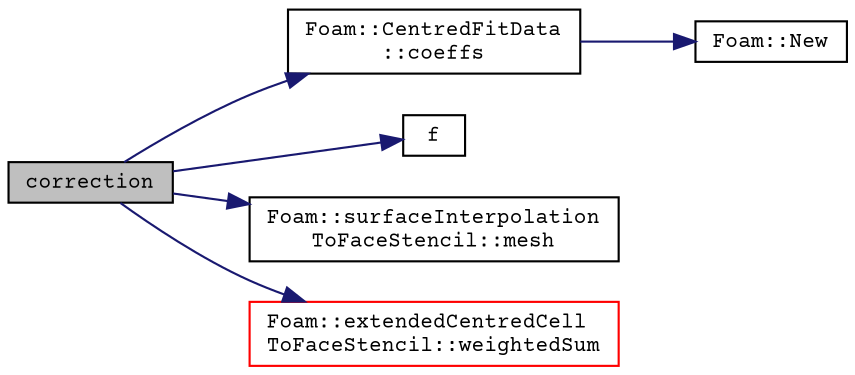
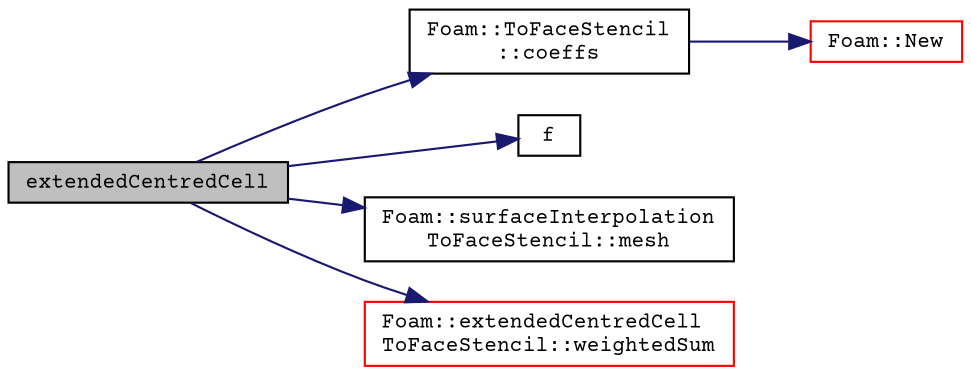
node "Foam::CentredFitData ::coeffs": label "Foam::CentredFitData ::coeffs" -> "Foam::ToFaceStencil ::coeffs"
node "Foam::New": color black -> red
node "correction": label "correction" -> "extendedCentredCell"
